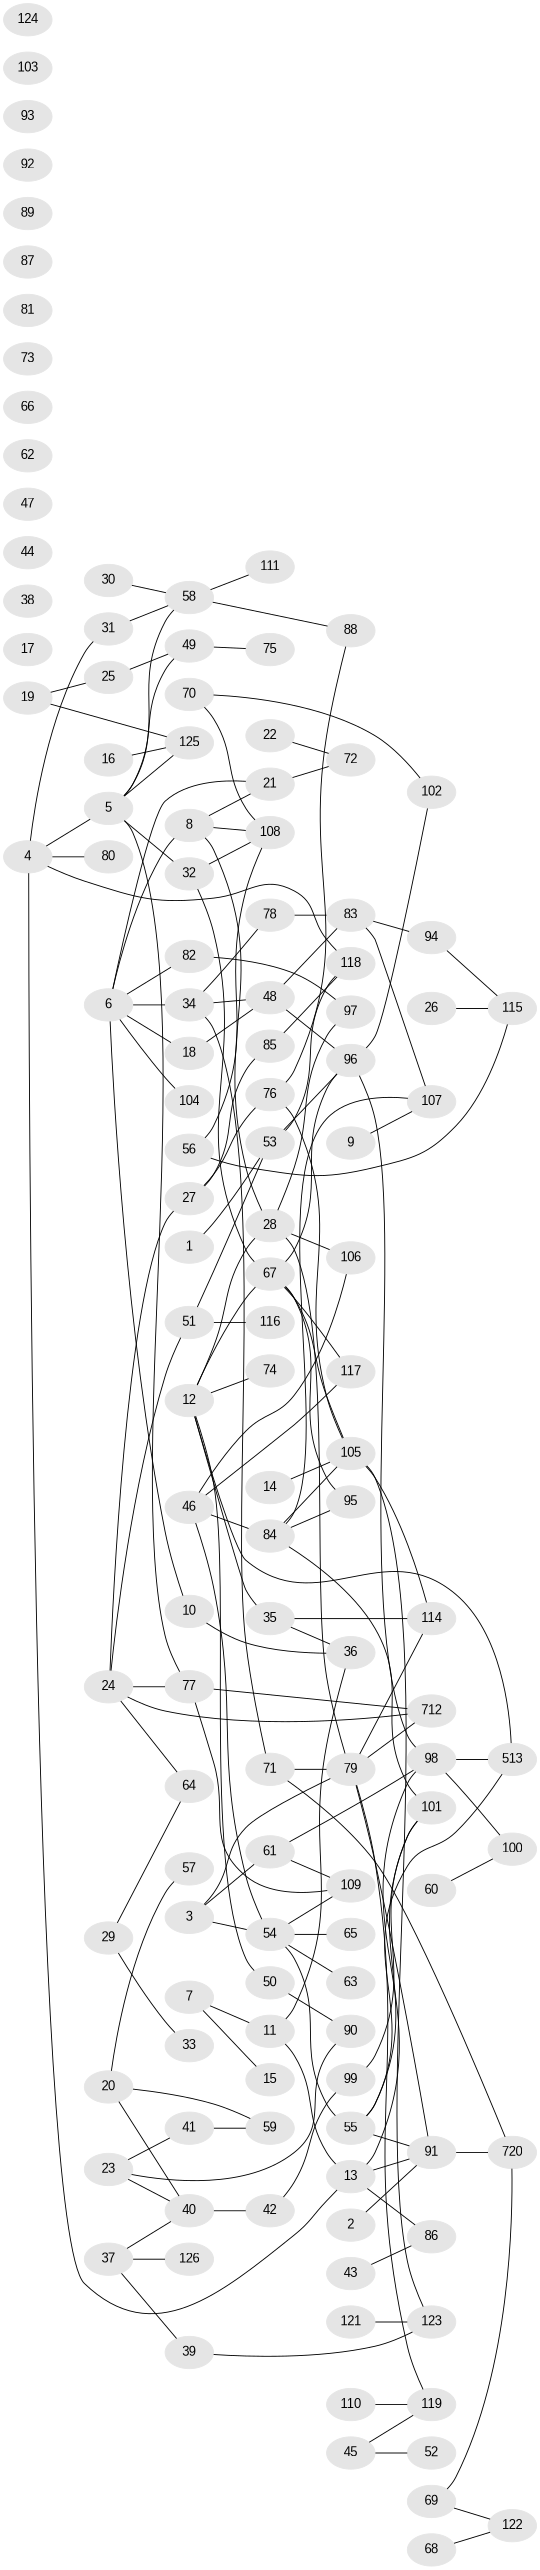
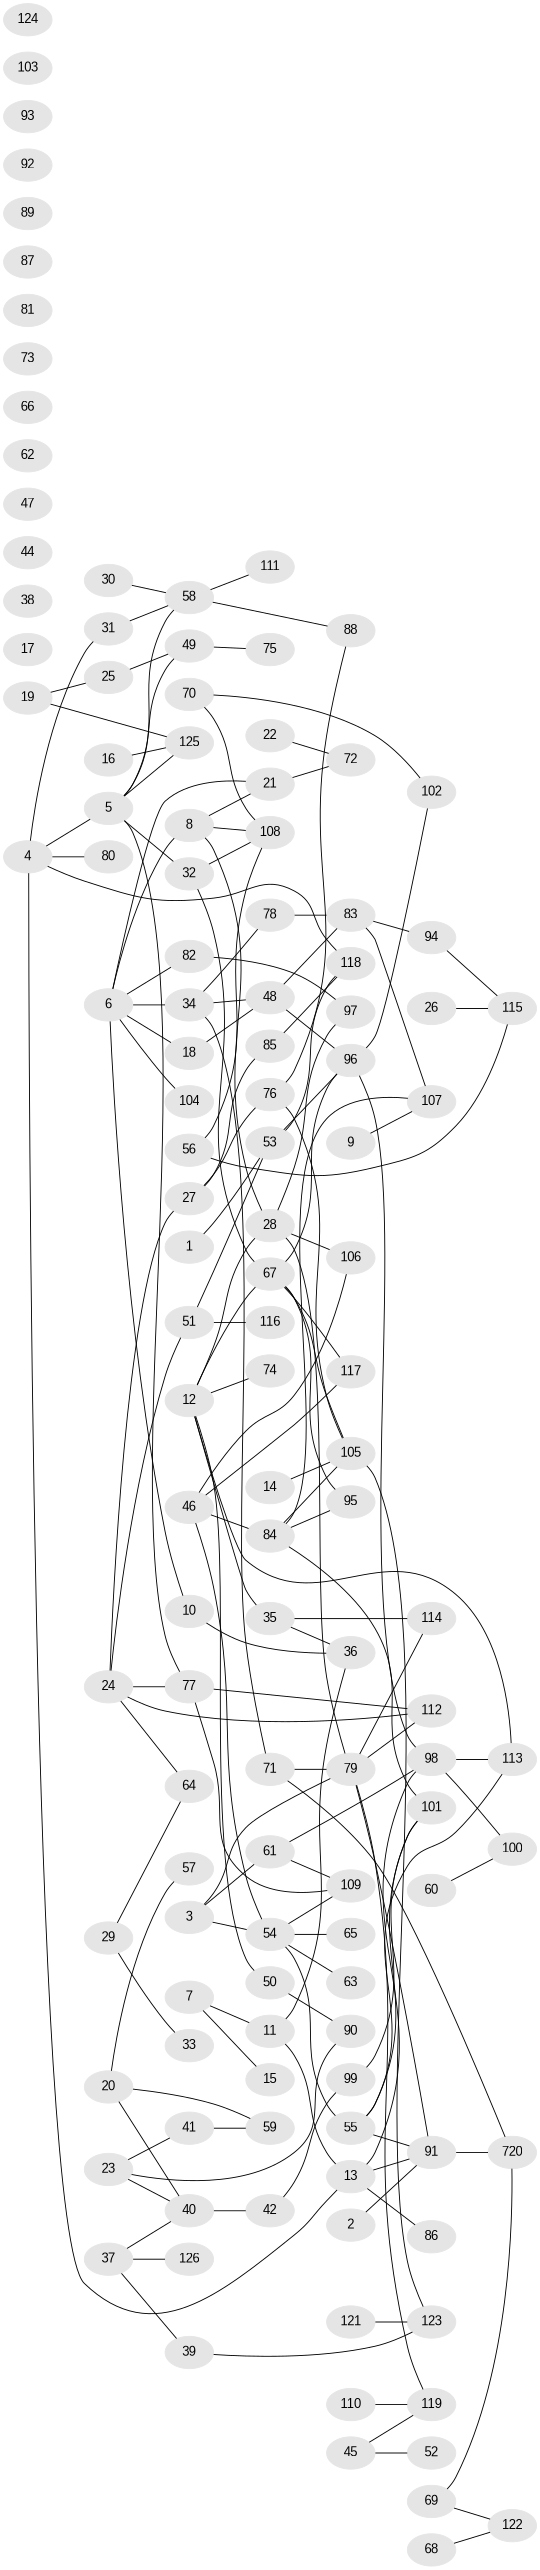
edge "105" -- "114": removed
node "712": label "712" -> "112"
node "513": label "513" -> "113"
node "43": removed
